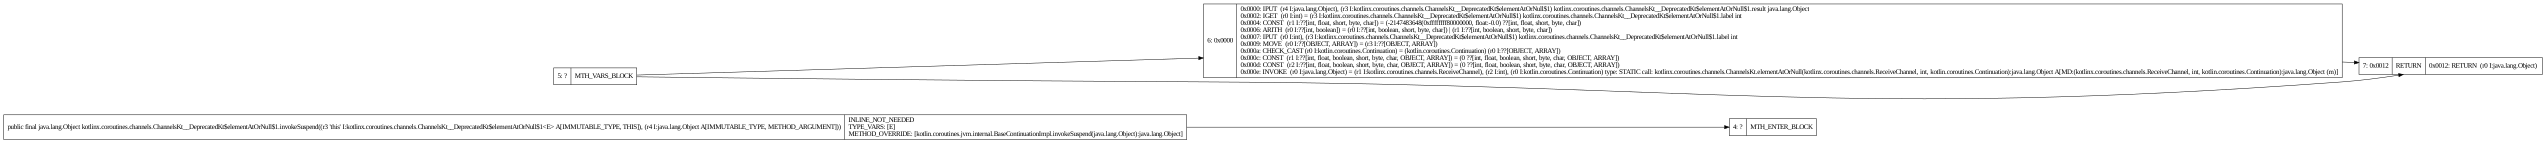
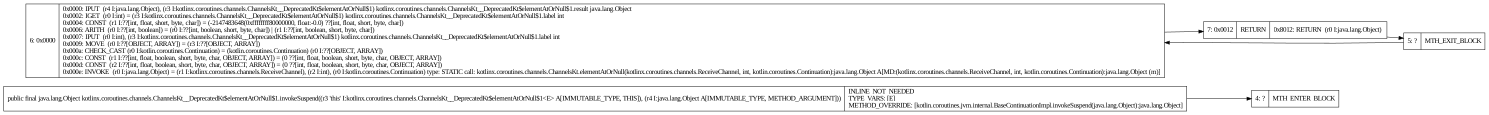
node "7: 0x0012": text "0x0012: RETURN  (r0 I:java.lang.Object)" -> "0x8012: RETURN  (r0 I:java.lang.Object)"
node "5: ?": text "MTH_VARS_BLOCK" -> "MTH_EXIT_BLOCK"
edge "5: ?" -> "7: 0x0012": reversed
